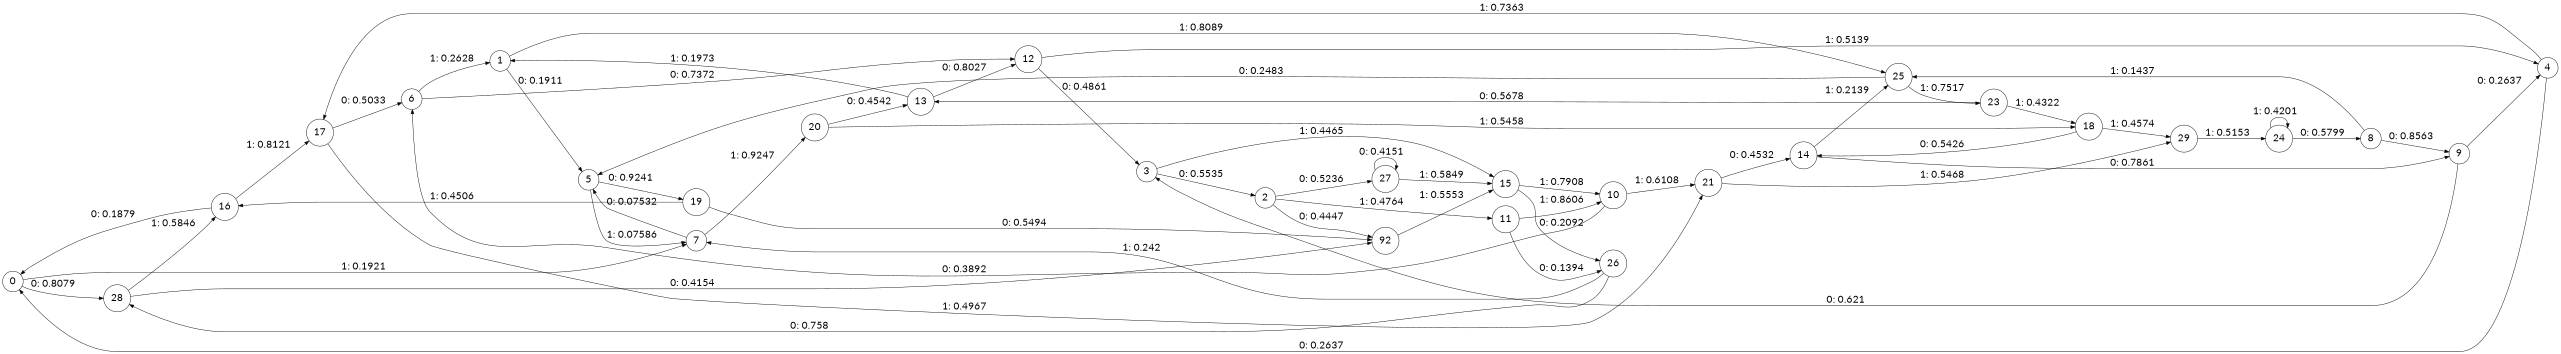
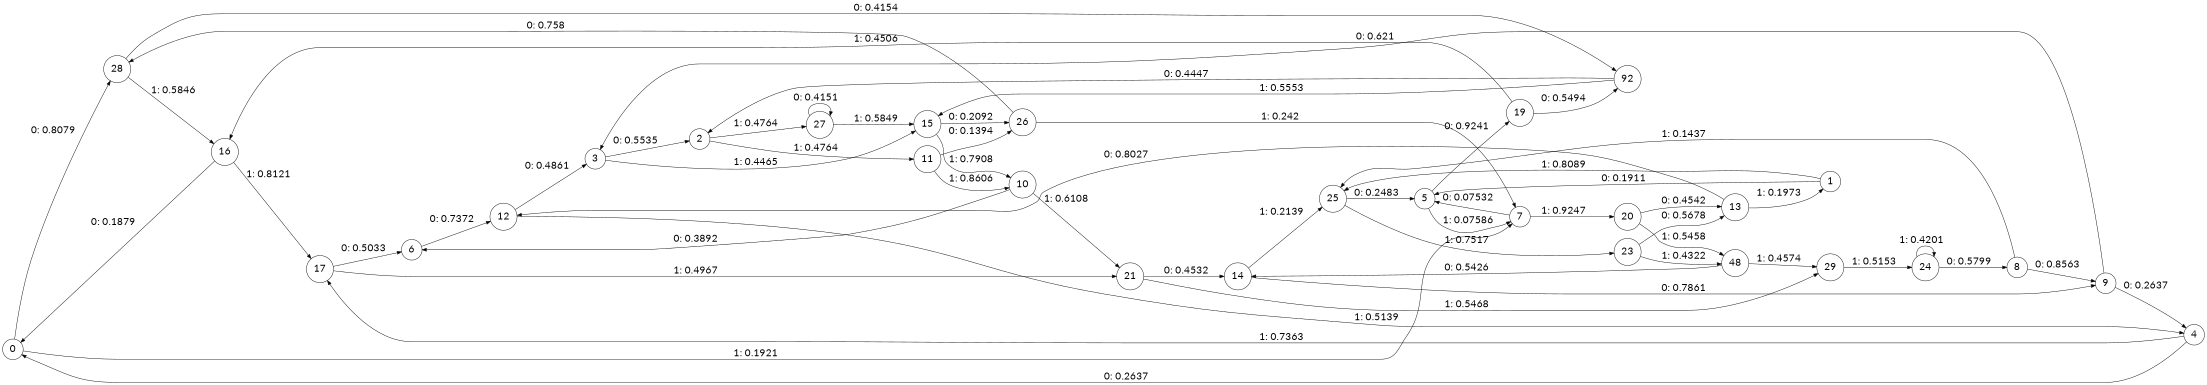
edge "6" -> "1": removed, label "1: 0.2628"
node "18": label "18" -> "48"
edge "2" -> "27": label "0: 0.5236   " -> "1: 0.4764   "
edge "2" -> "92": reversed
